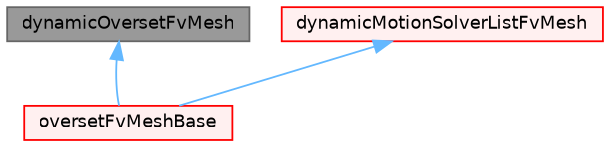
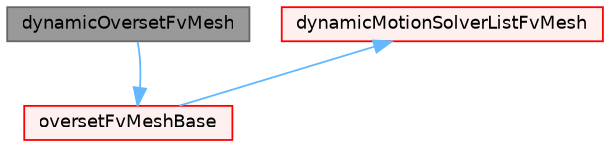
edge "oversetFvMeshBase" -> "dynamicOversetFvMesh": reversed
